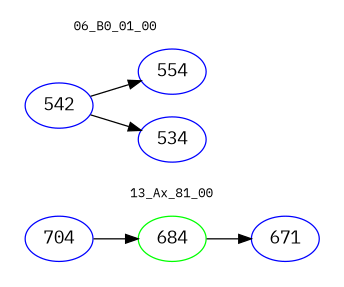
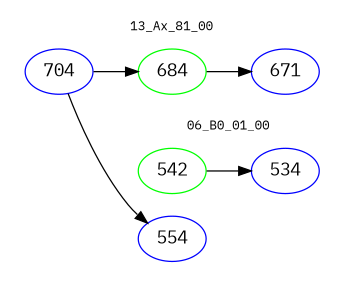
edge "542" -> "554": now "704" -> "554"
node "542": color blue -> green
